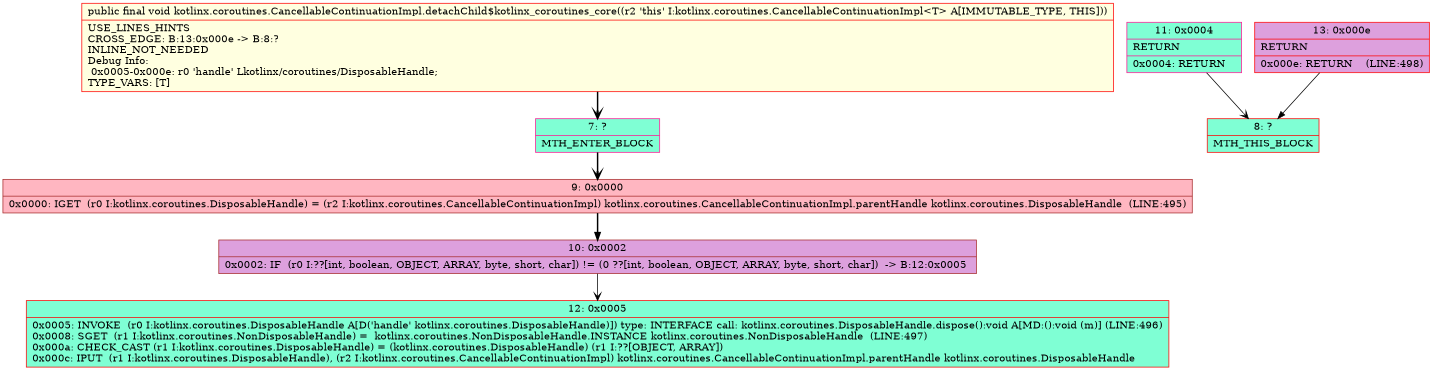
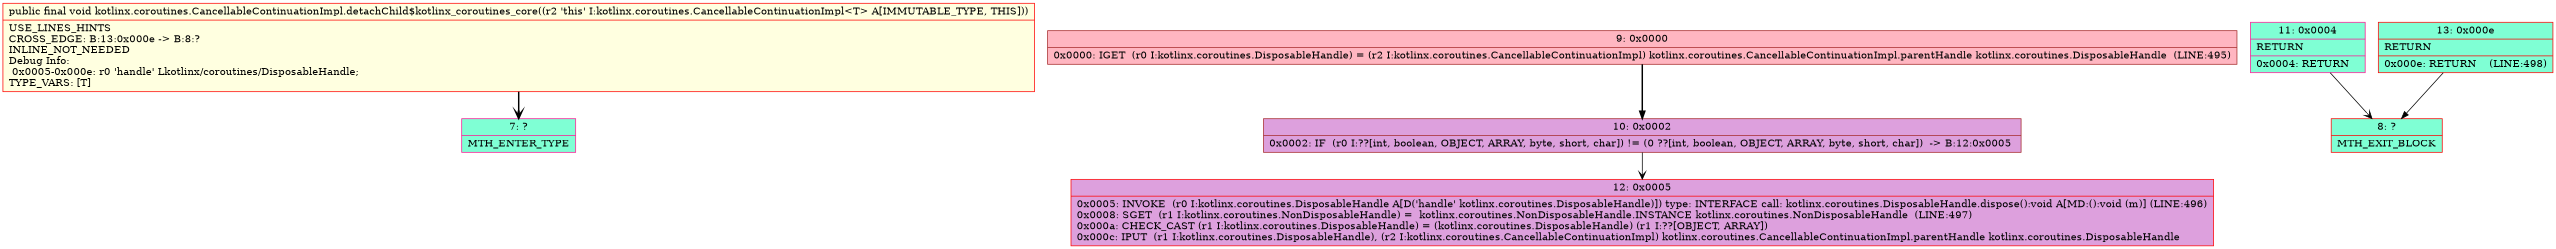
node "13: 0x000e": fillcolor plum -> aquamarine
node "7: ?": text "MTH_ENTER_BLOCK" -> "MTH_ENTER_TYPE"
node "8: ?": text "MTH_THIS_BLOCK" -> "MTH_EXIT_BLOCK"
edge "7: ?" -> "9: 0x0000": removed
node "12: 0x0005": fillcolor aquamarine -> plum
